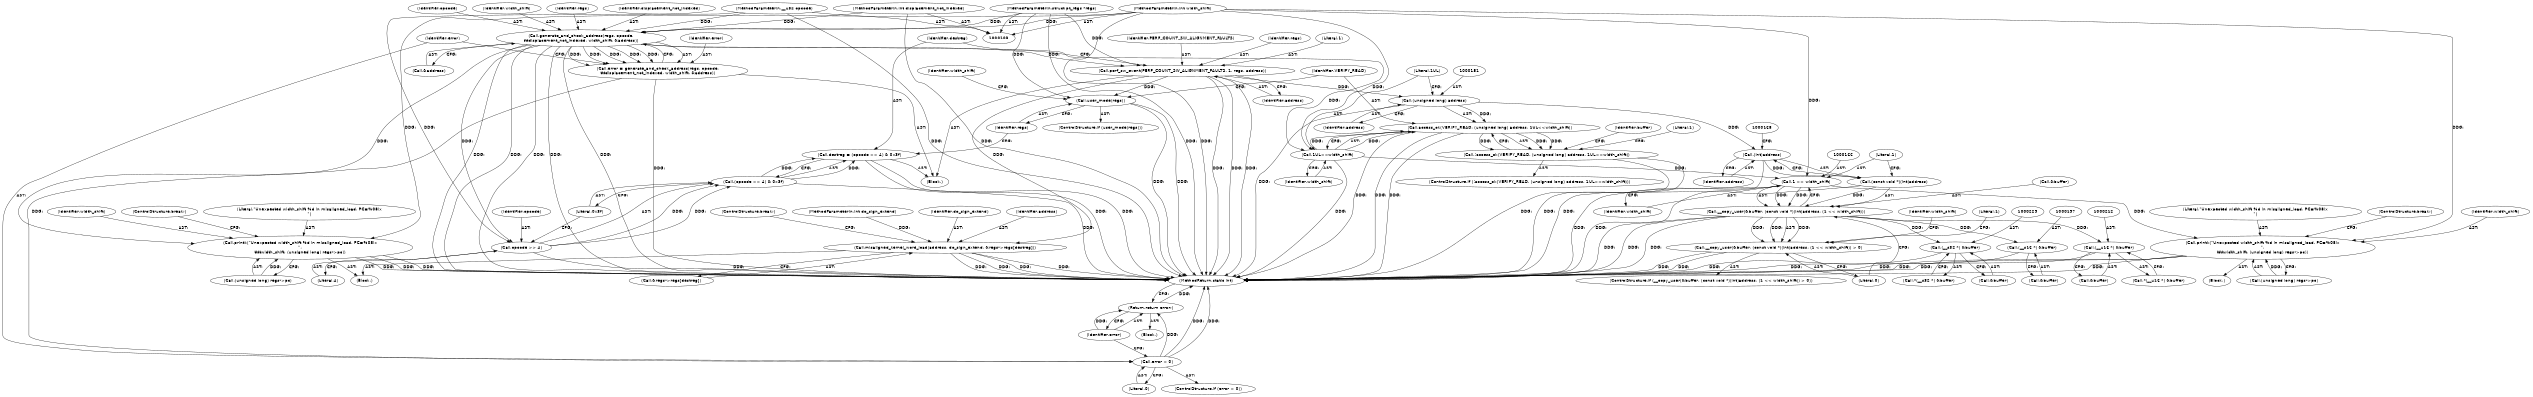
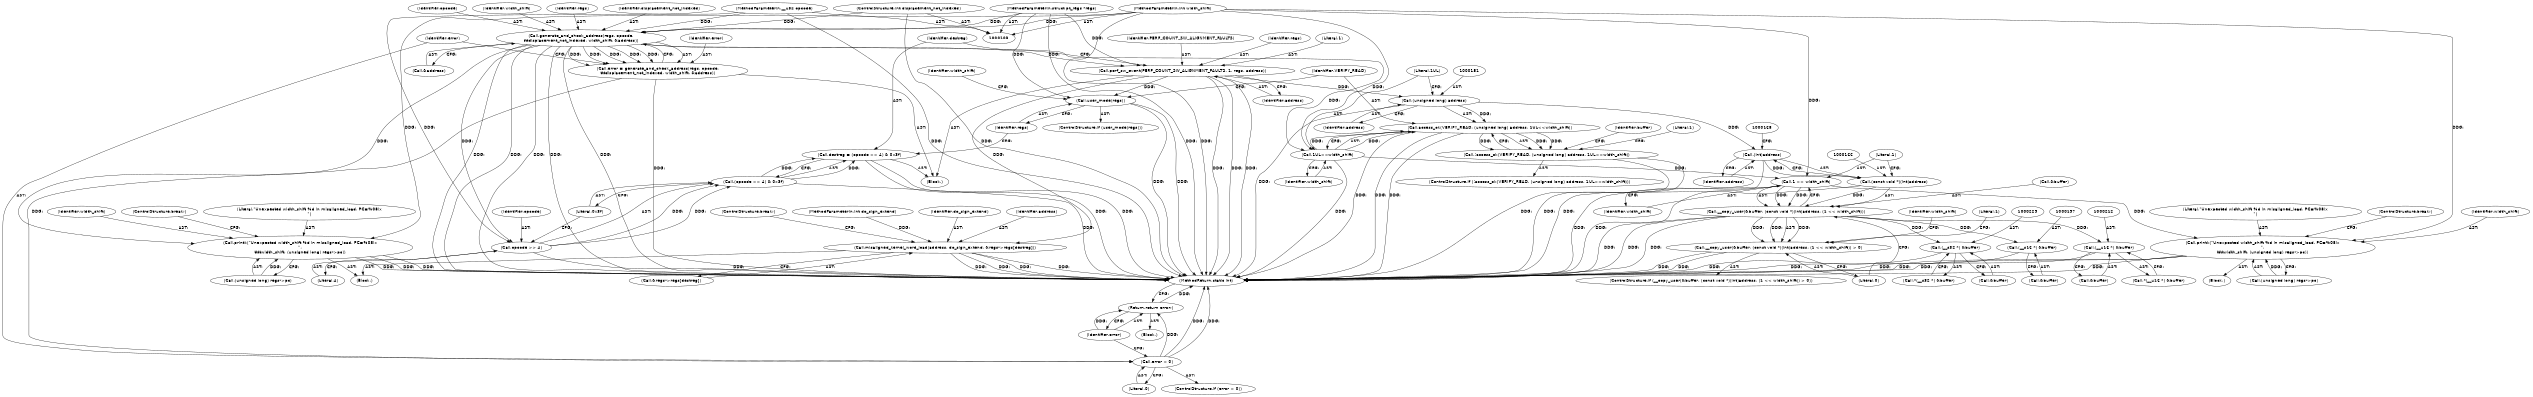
node "(MethodParameterIn,int displacement_not_indexed)": label "(MethodParameterIn,int displacement_not_indexed)" -> "(ControlStructure,int displacement_not_indexed)"
edge "1000166" -> "(Call,1 << width_shift)": now "1000166" -> "(Call,(const void *)(int)address)"
